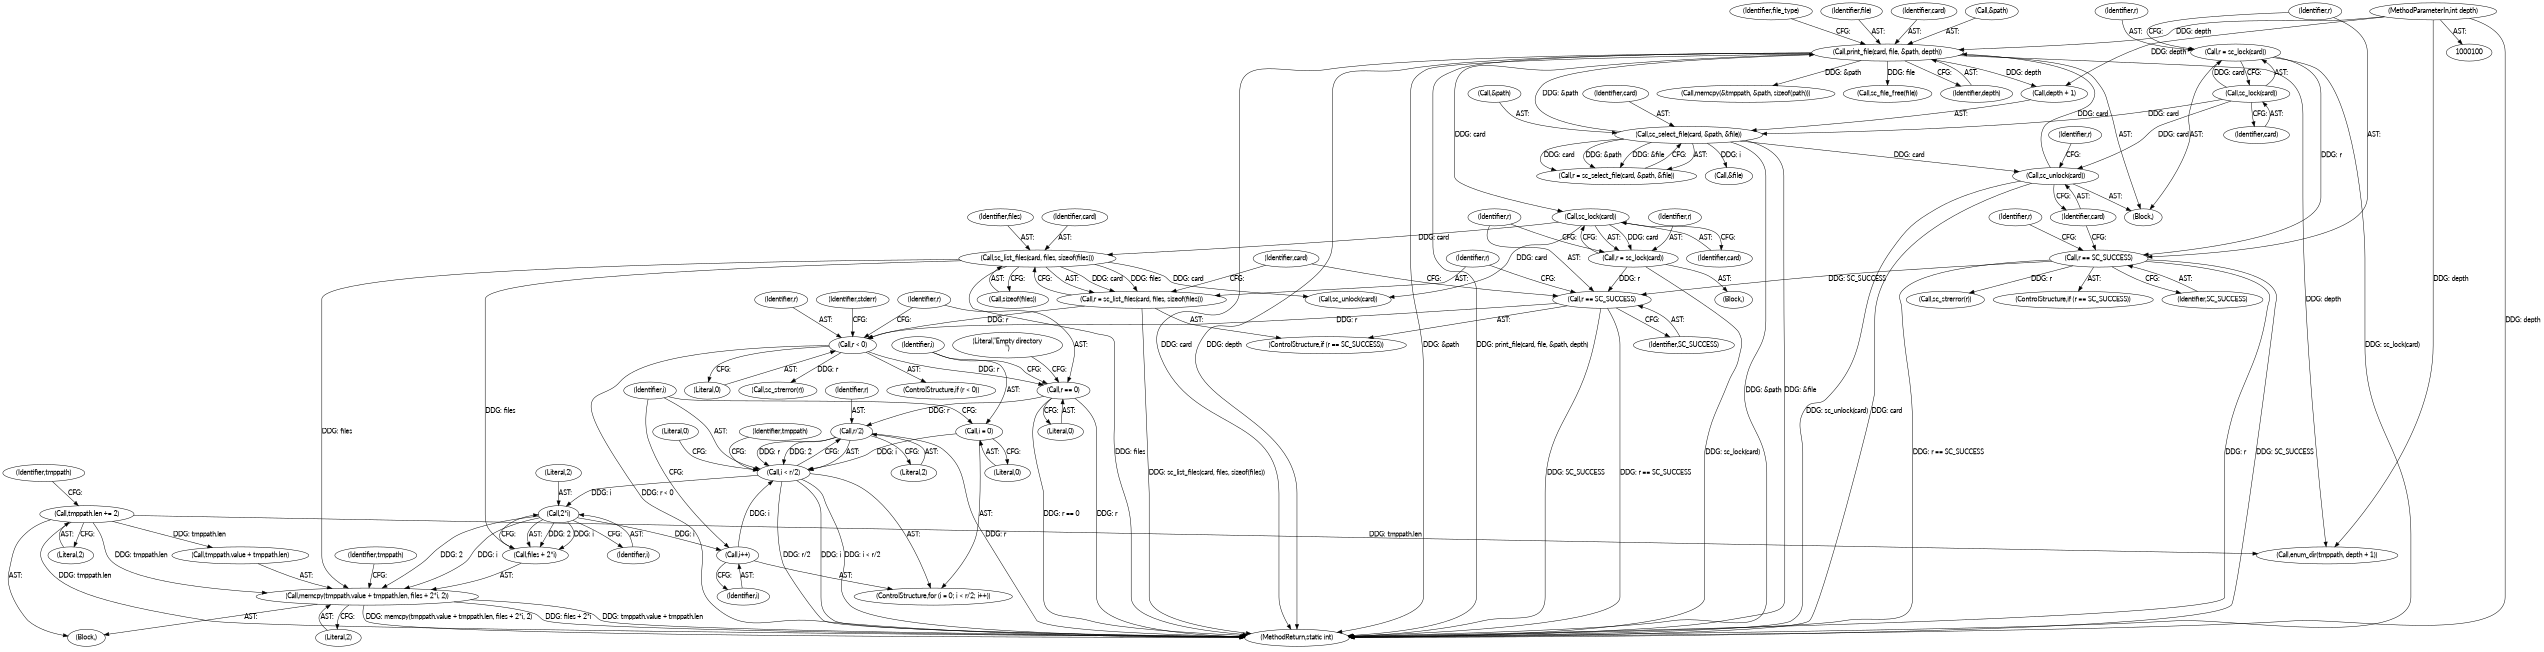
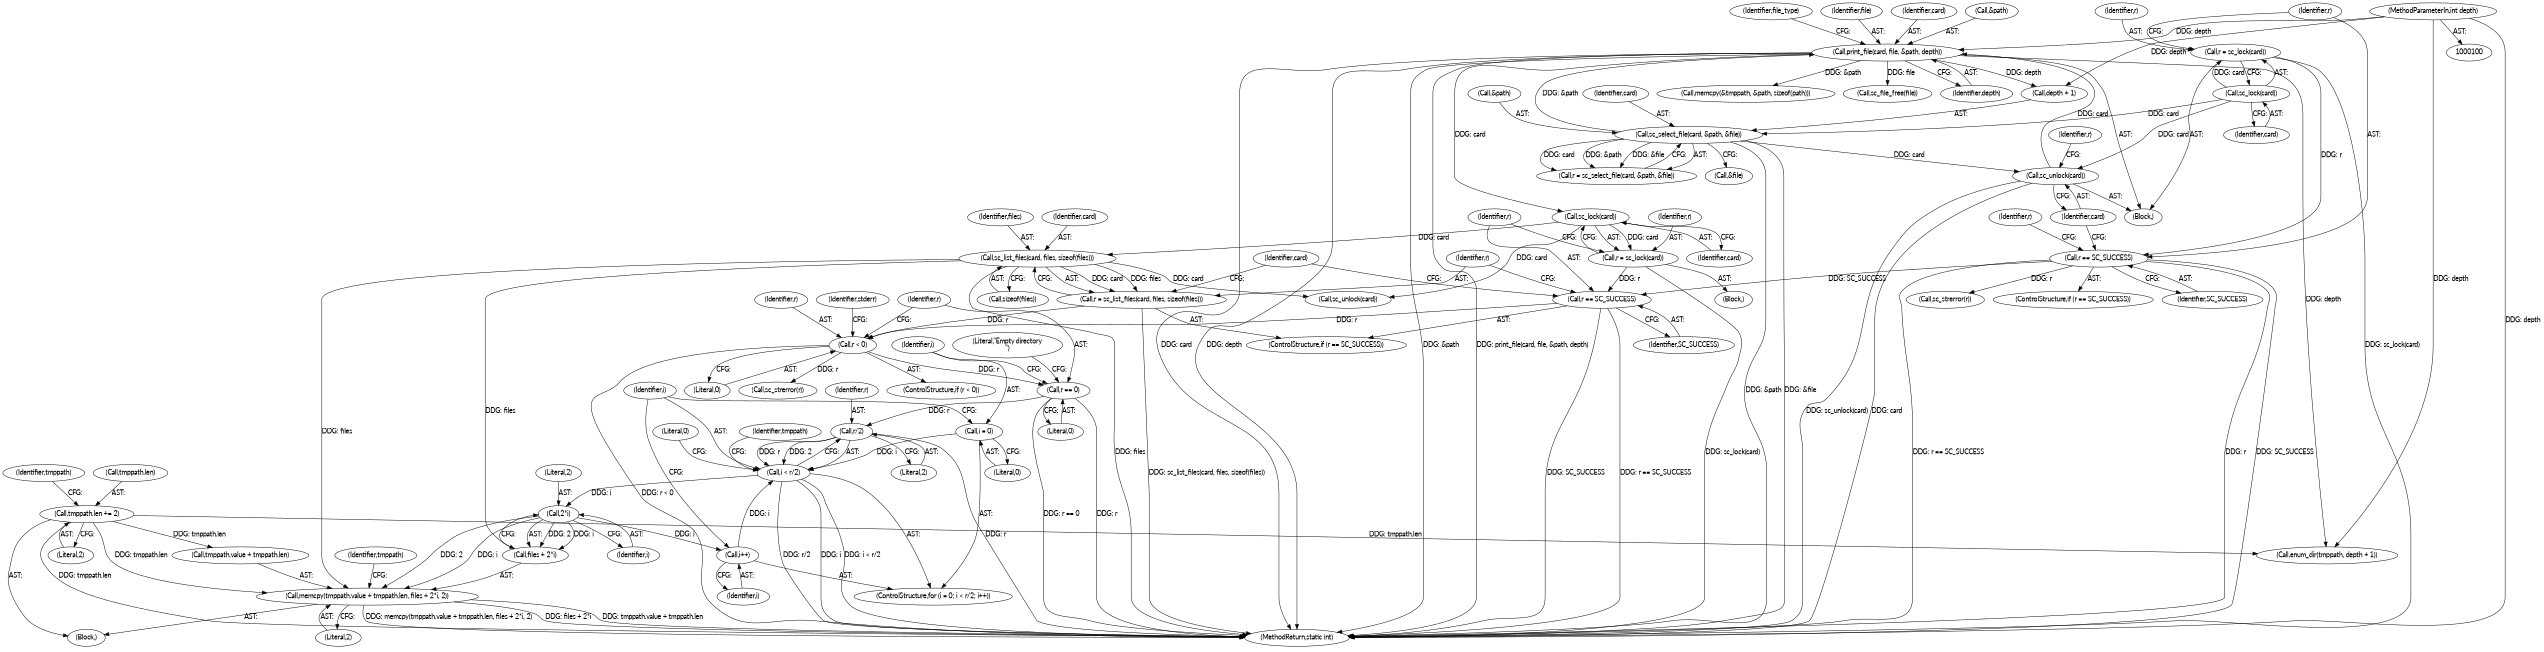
edge "(Call,sc_select_file(card, &path, &file))" -> "(Call,&file)": label "DDG: i" -> "CFG: "
node "(Call,tmppath.len)": added
